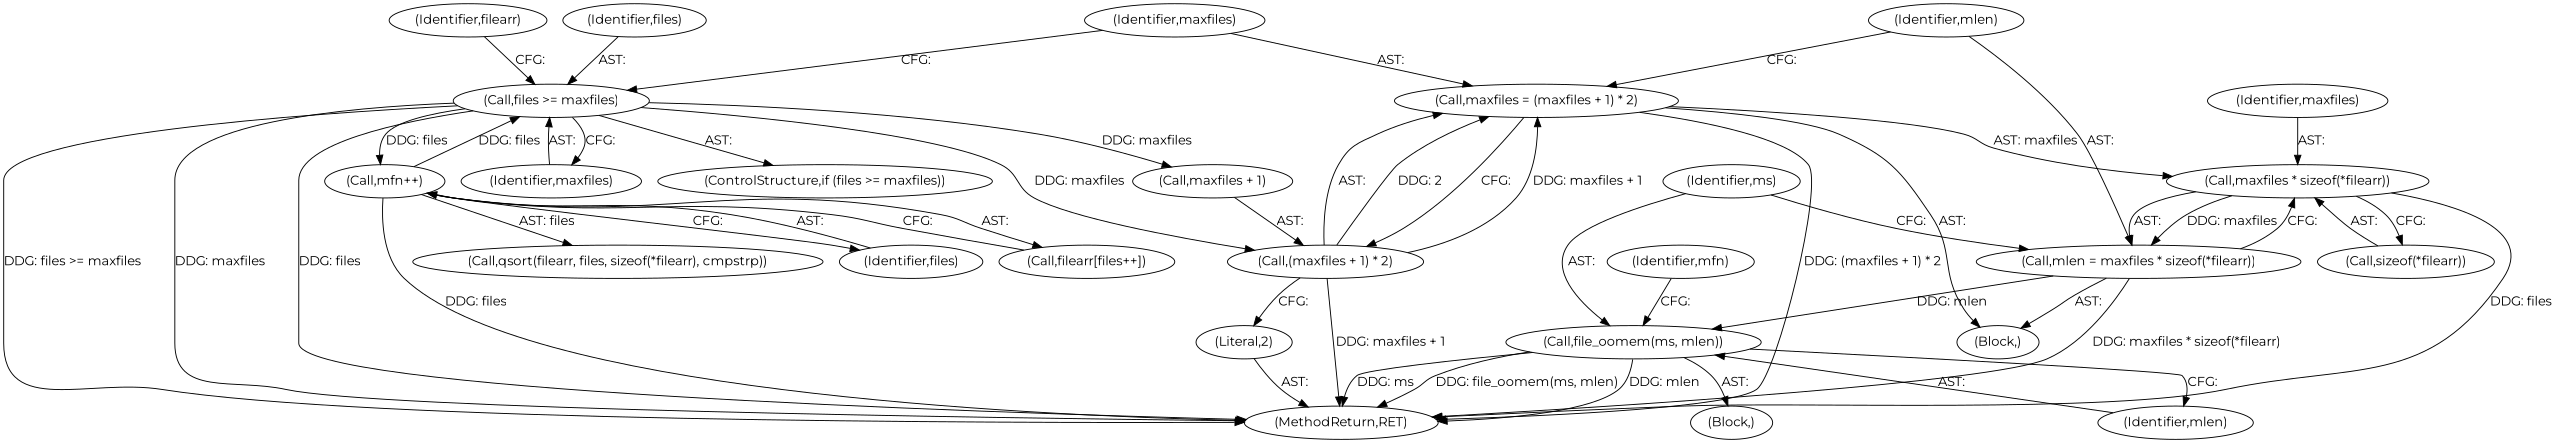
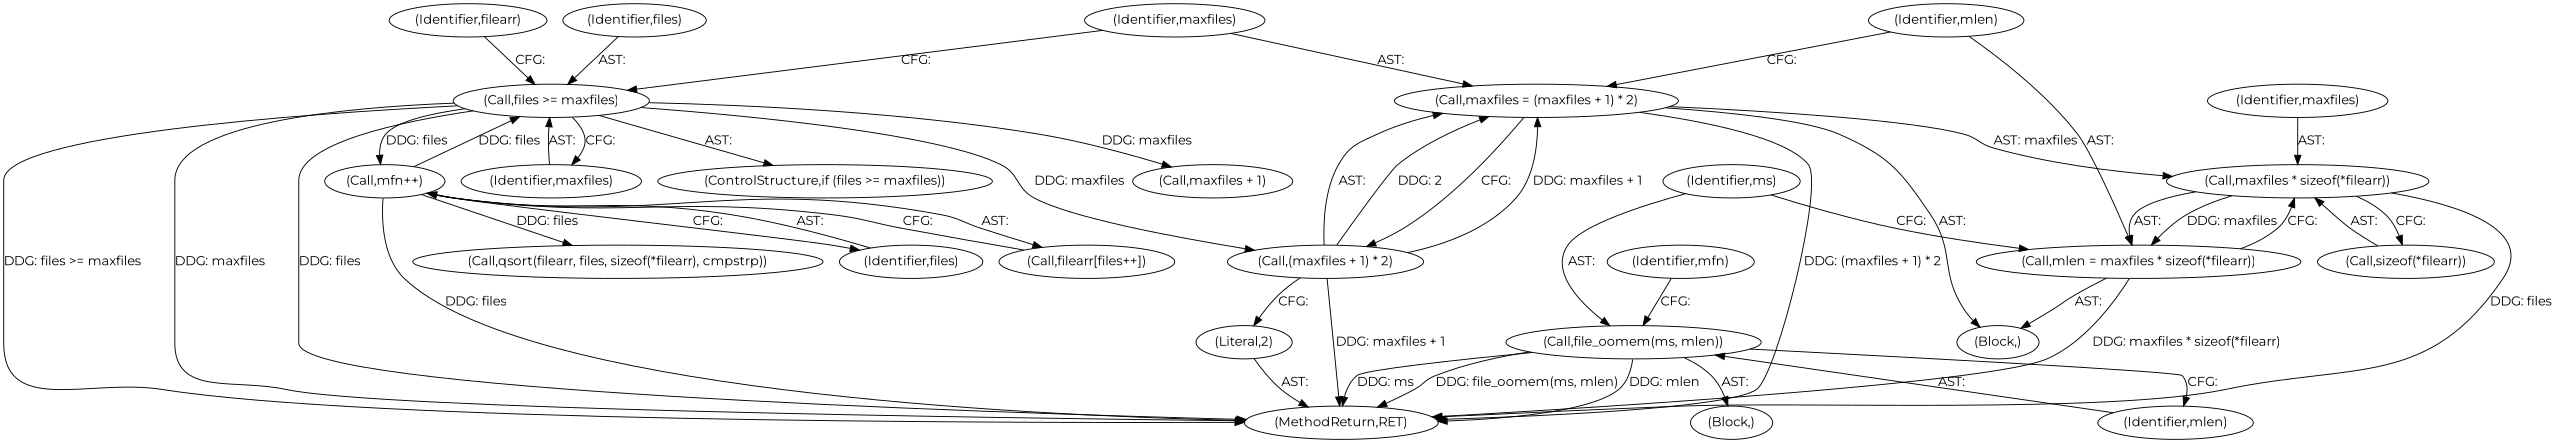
edge "(Call,maxfiles + 1)" -> "(Call,(maxfiles + 1) * 2)": removed, label "AST:"
edge "(Call,mfn++)" -> "(Call,qsort(filearr, files, sizeof(*filearr), cmpstrp))": label "AST: files" -> "DDG: files"
edge "(Call,mlen = maxfiles * sizeof(*filearr))" -> "(Call,file_oomem(ms, mlen))": removed, label "DDG: mlen"
